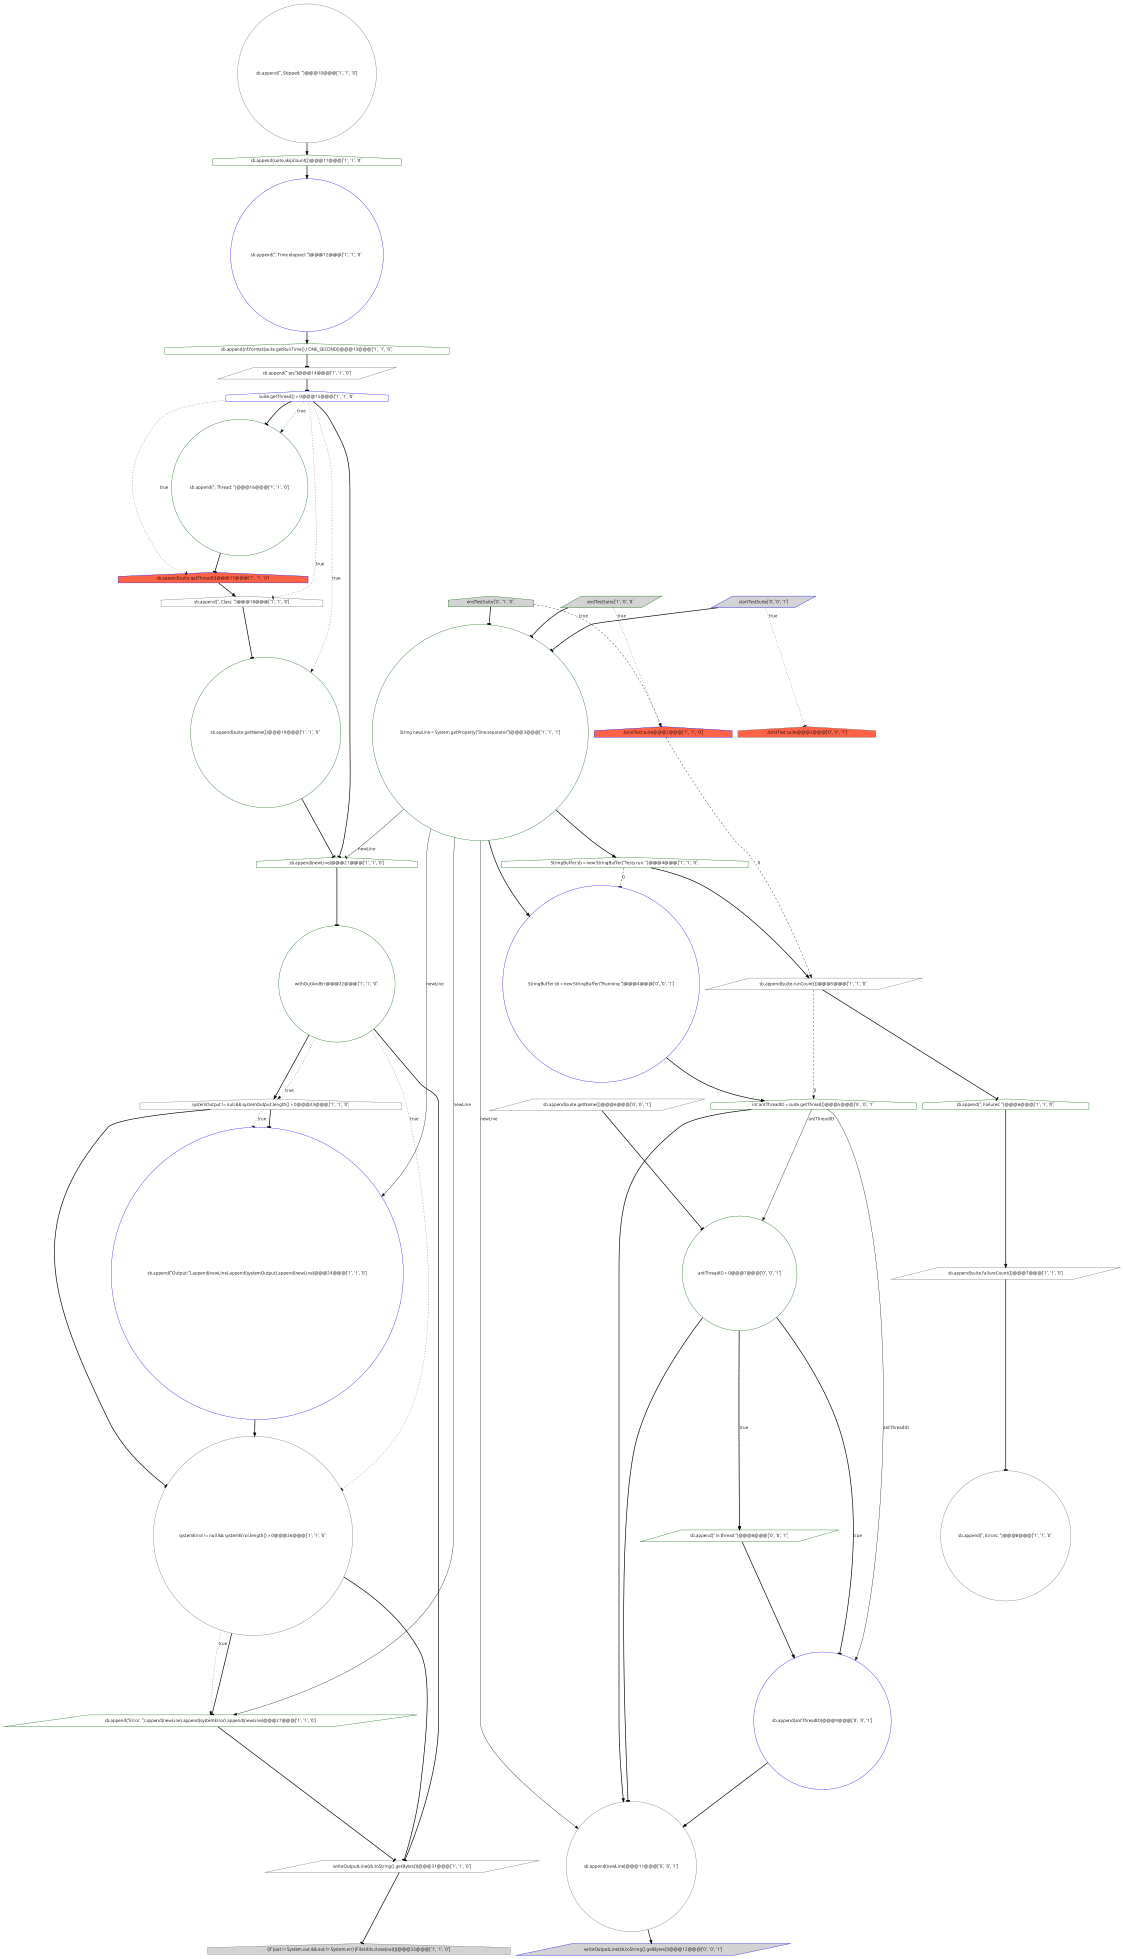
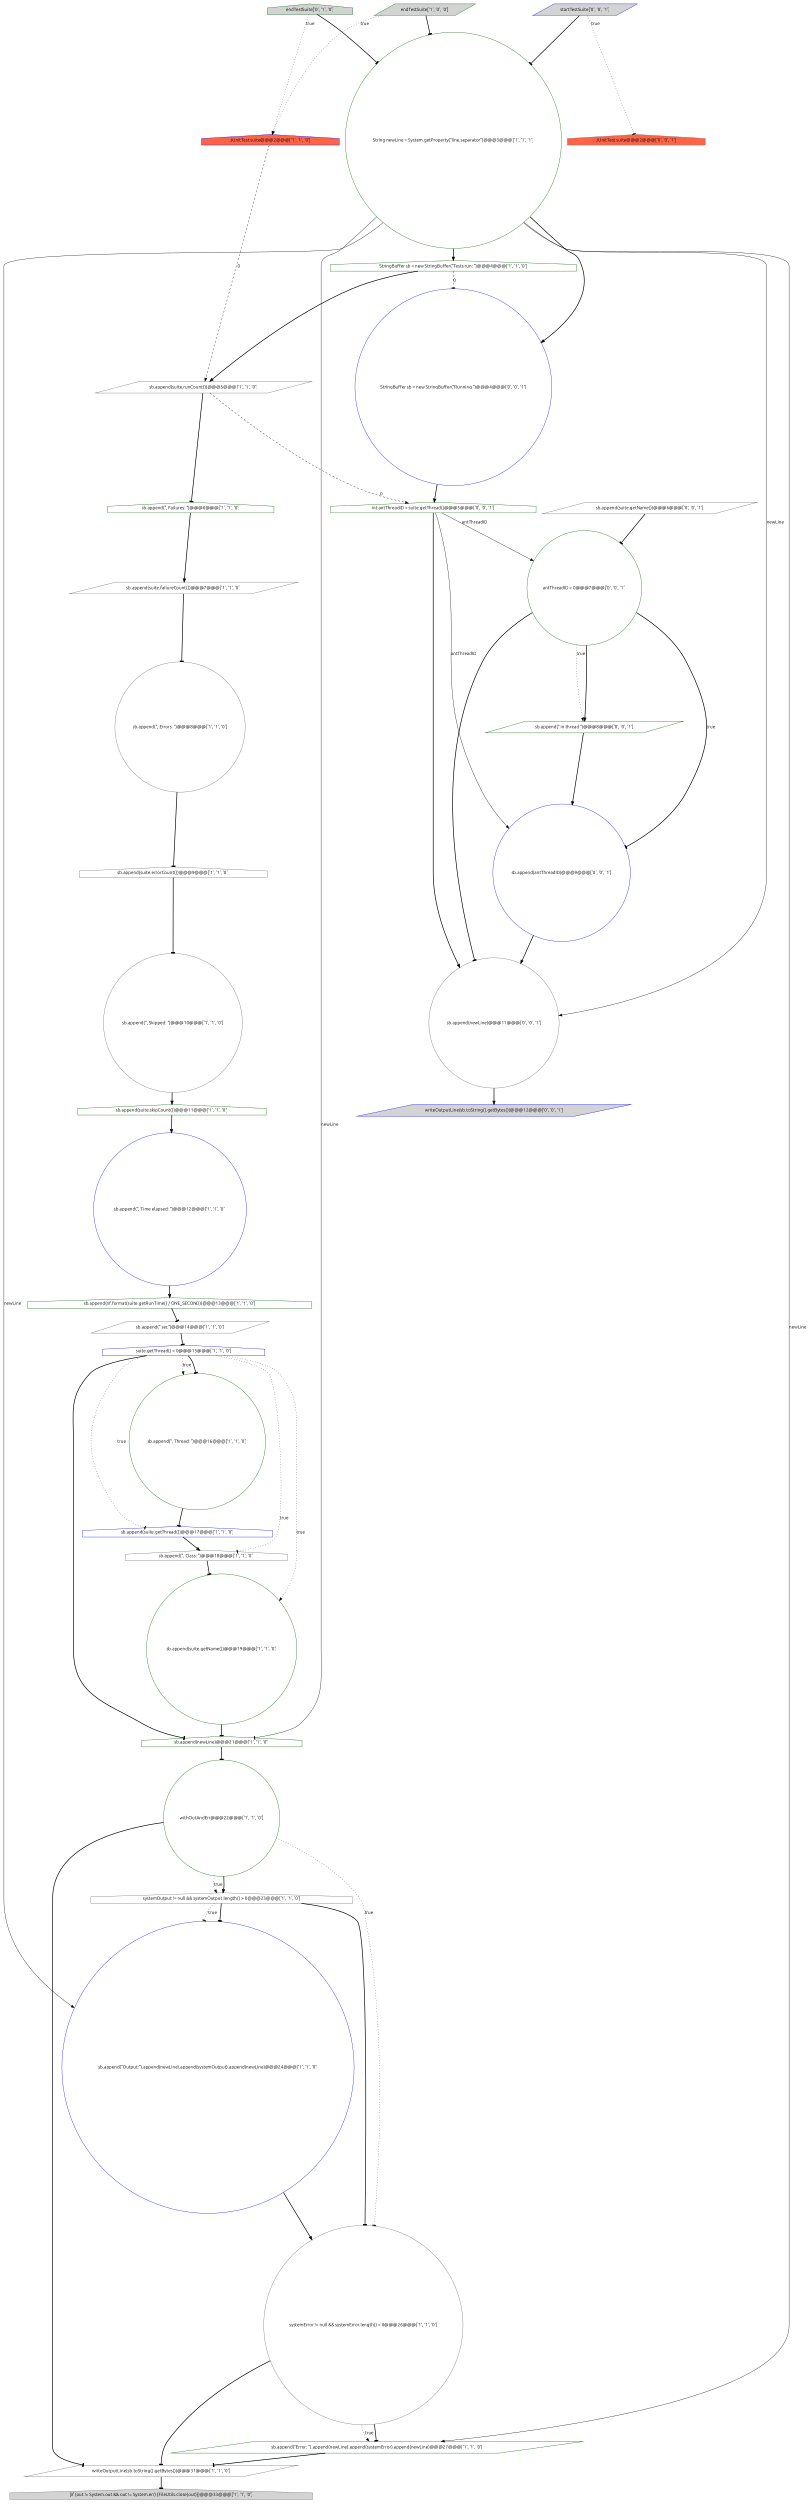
node "sb.append(suite.getThread())@@@17@@@['1', '1', '0']": fillcolor tomato -> white
edge "endTestSuite['0', '1', '0']" -> "JUnitTest suite@@@2@@@['1', '1', '0']": style dashed -> dotted
node "sb.append(suite.errorCount())@@@9@@@['1', '1', '0']": added
